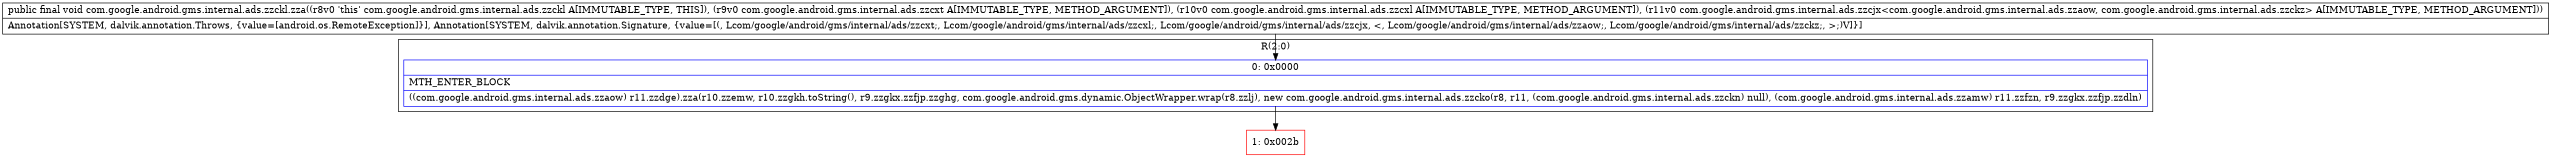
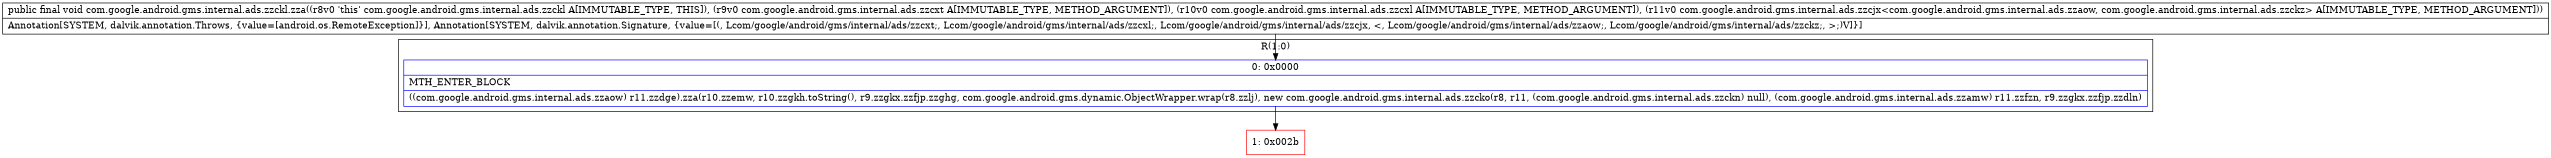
cluster "R(2:0)": label "R(2:0)" -> "R(1:0)"
